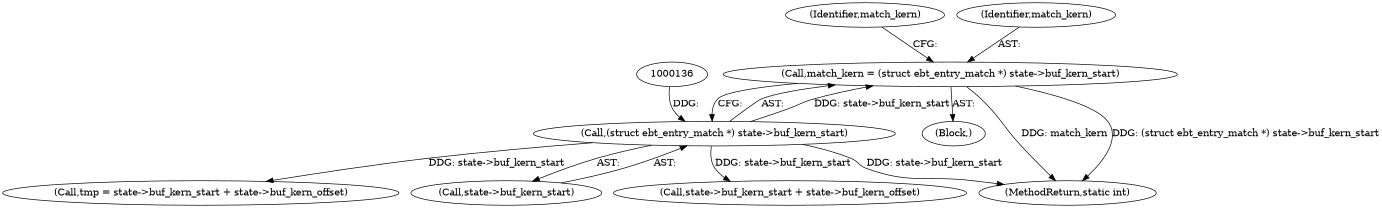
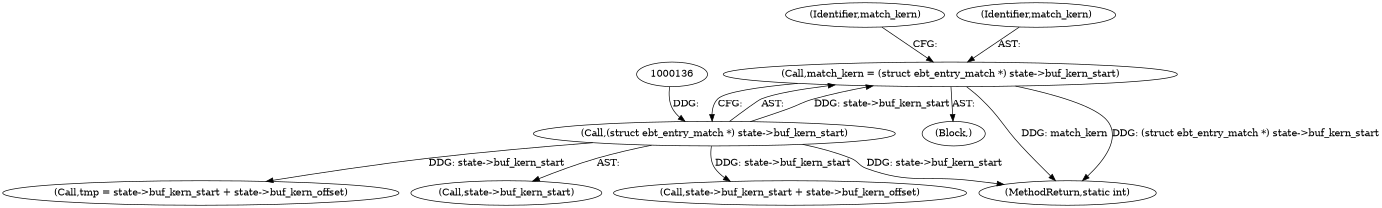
edge "(Call,state->buf_kern_start)" -> "(Call,(struct ebt_entry_match *) state->buf_kern_start)": removed, label "AST:"
